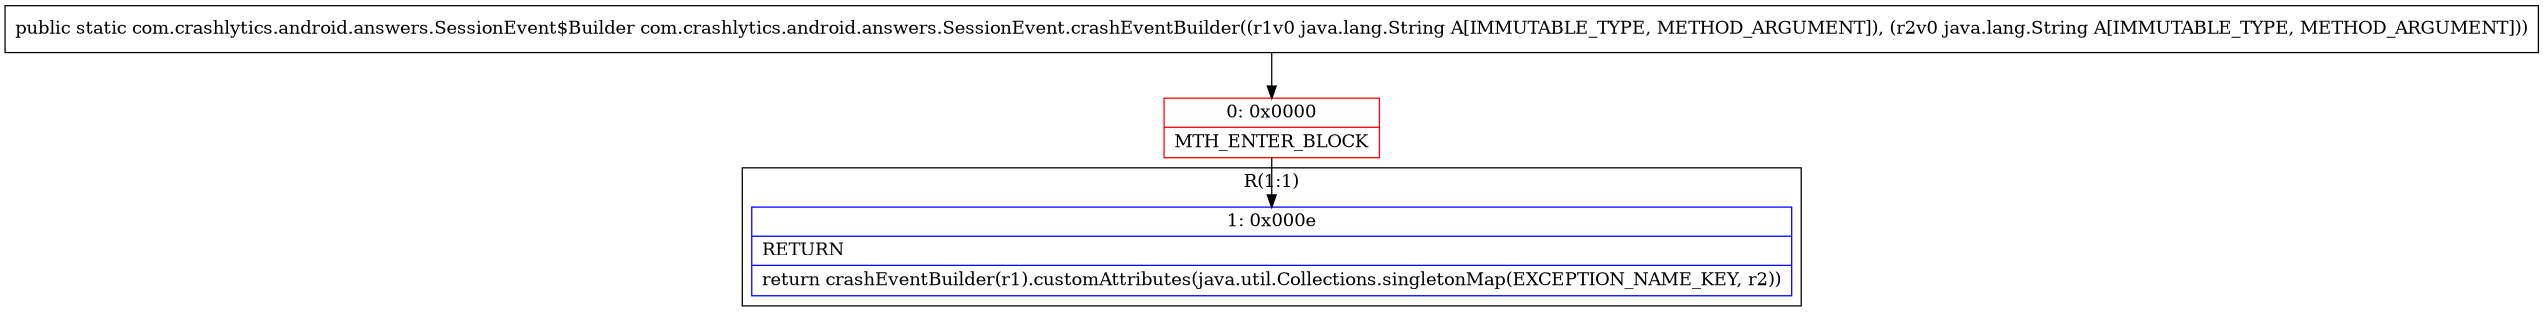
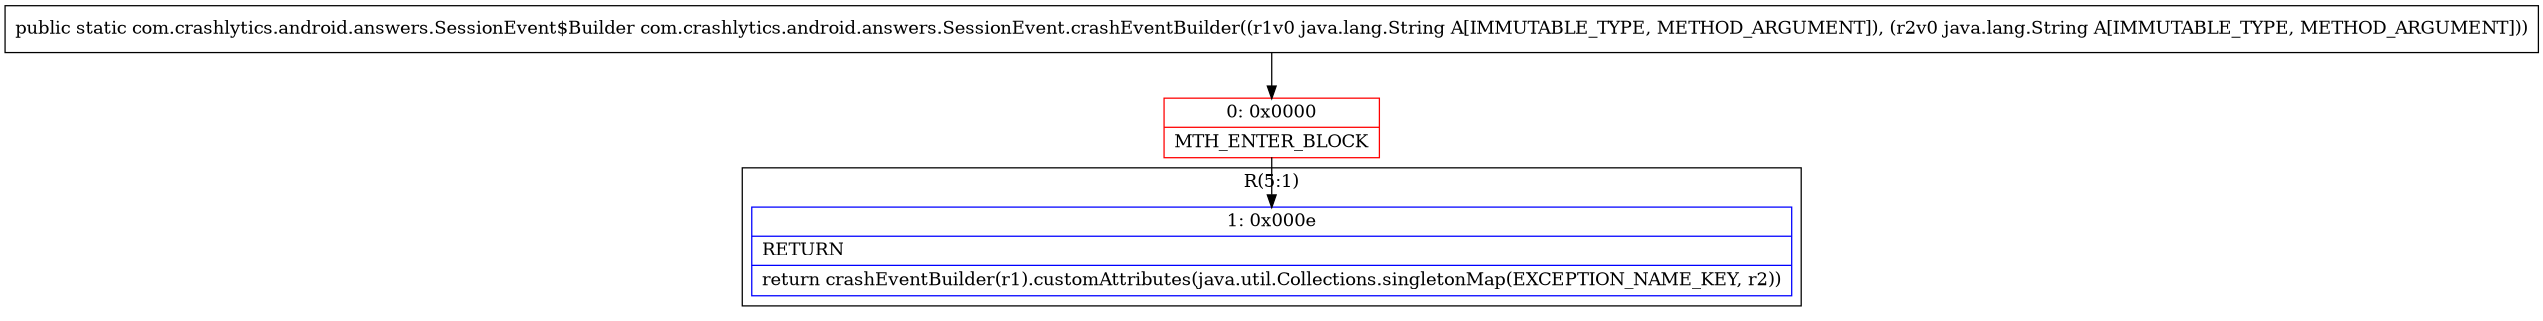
cluster "R(1:1)": label "R(1:1)" -> "R(5:1)"
